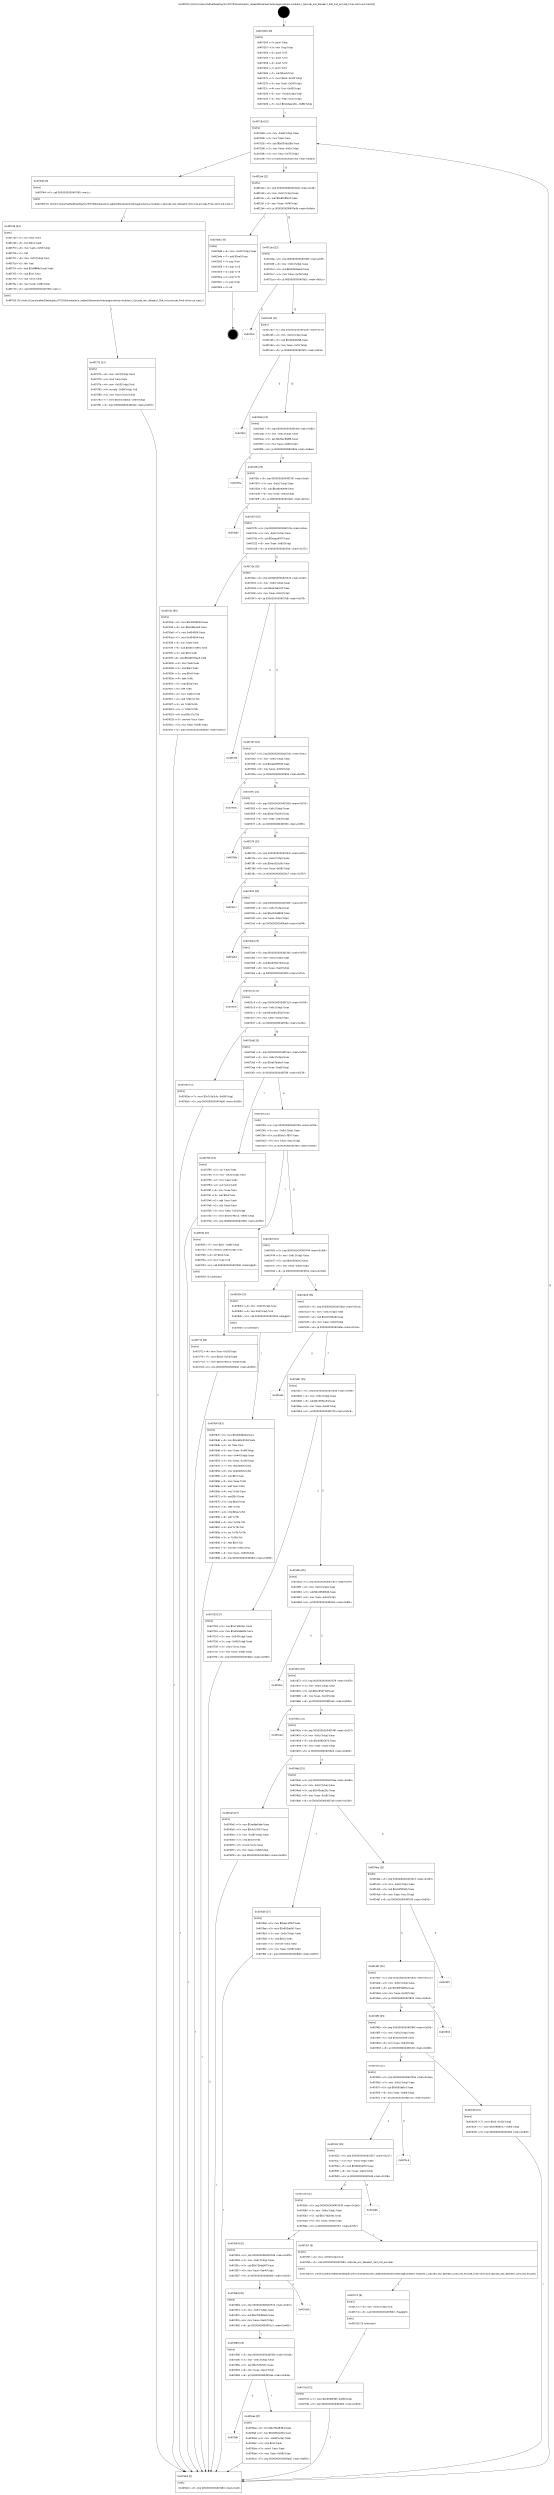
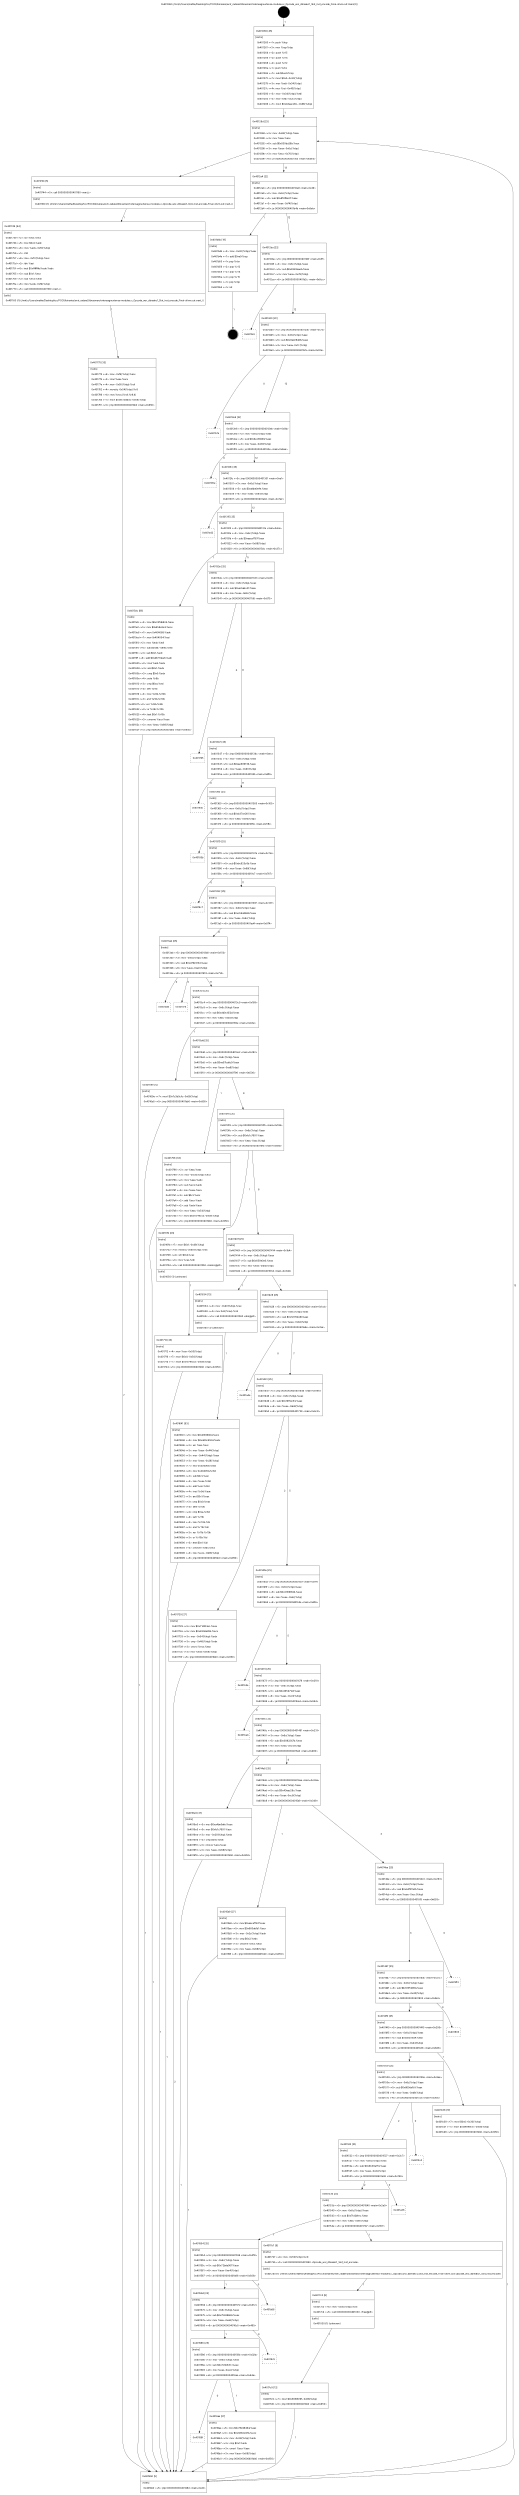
edge "0x401392 [25]" -> "0x401ad4": now "0x4013ab [25]" -> "0x401ad4"
node "0x4016c5": added
